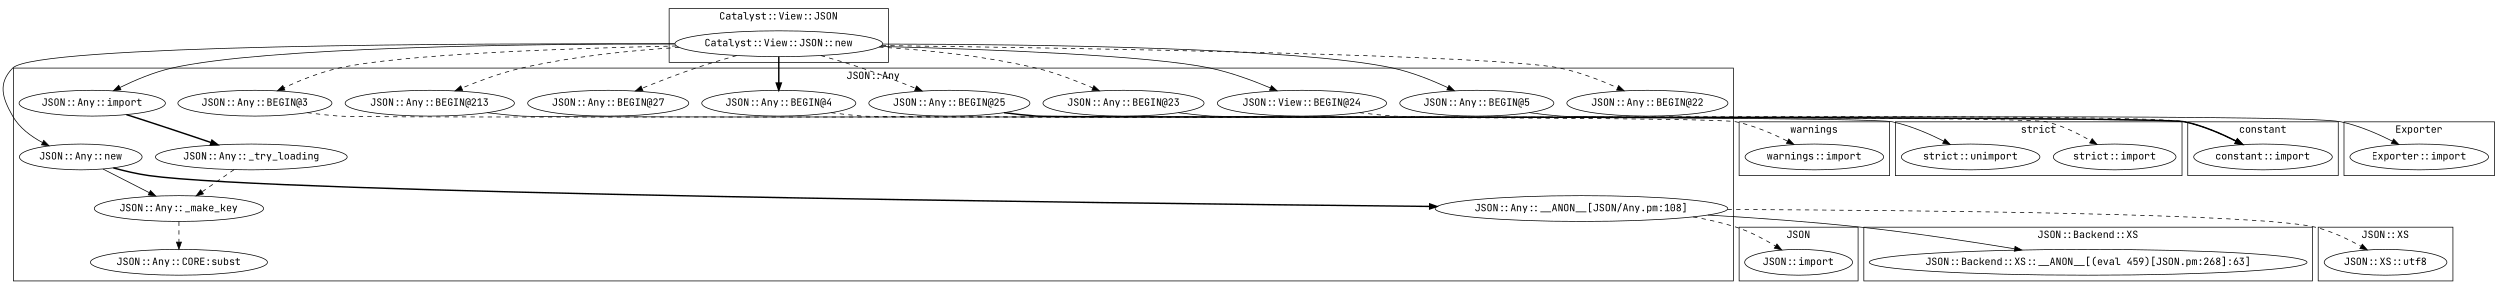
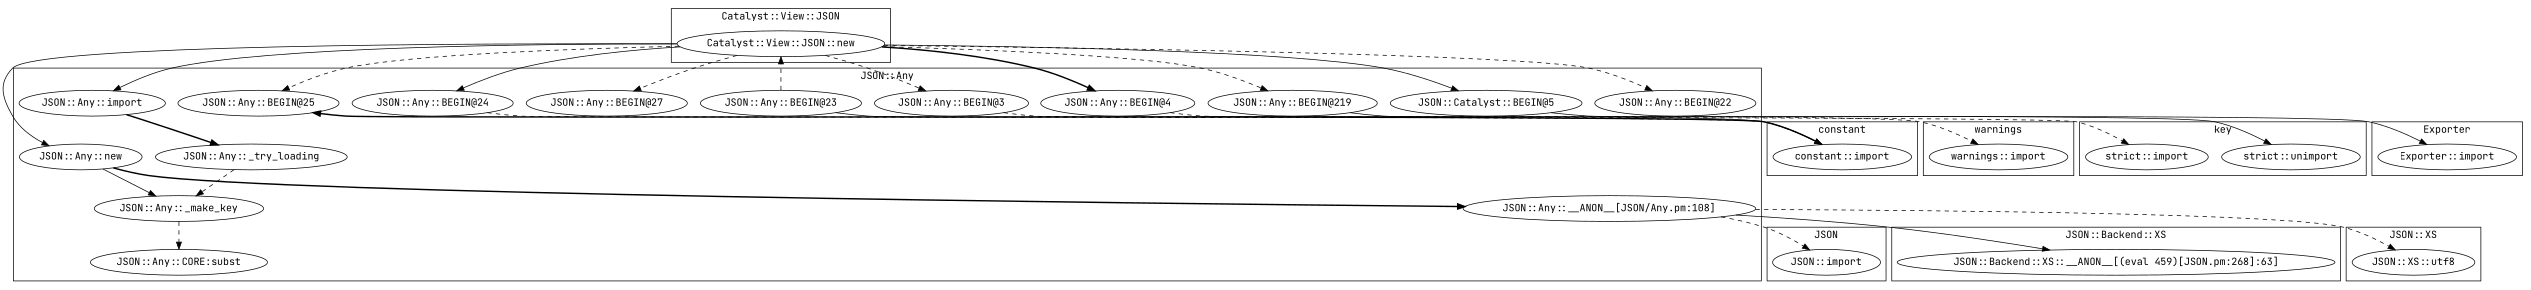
edge "Catalyst::View::JSON::new" -> "JSON::Any::BEGIN@23": reversed
node "JSON::Any::BEGIN@213": label "JSON::Any::BEGIN@213" -> "JSON::Any::BEGIN@219"
node "JSON::View::BEGIN@24": label "JSON::View::BEGIN@24" -> "JSON::Any::BEGIN@24"
node "JSON::Any::BEGIN@5": label "JSON::Any::BEGIN@5" -> "JSON::Catalyst::BEGIN@5"
edge "JSON::Any::BEGIN@25" -> "constant::import": reversed
cluster "strict": label "strict" -> "key"
